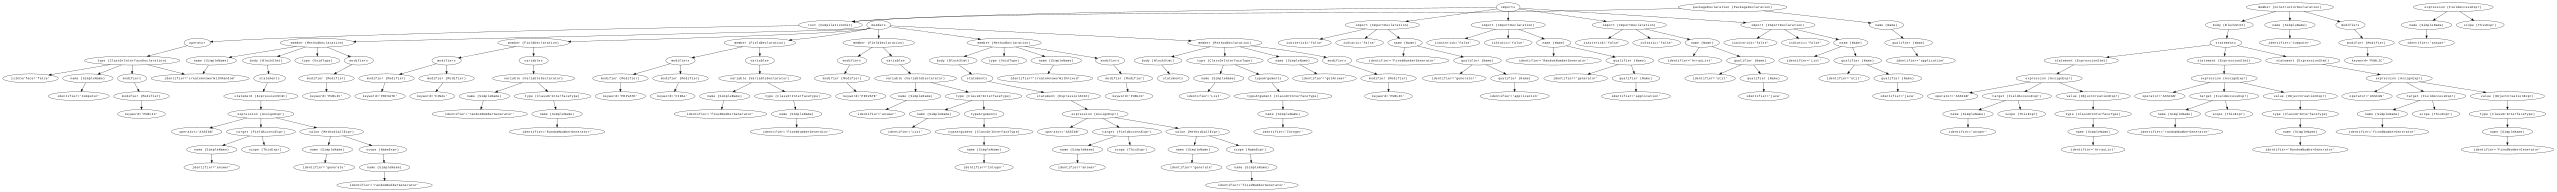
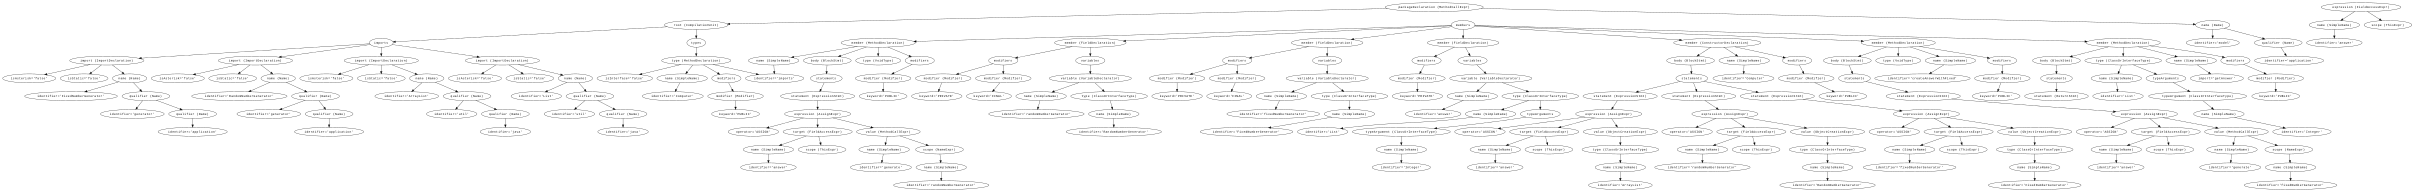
node "packageDeclaration (PackageDeclaration)": label "packageDeclaration (PackageDeclaration)" -> "packageDeclaration (MethodCallExpr)"
edge "imports" -> "root (CompilationUnit)": reversed
edge "members" -> "member (ConstructorDeclaration)": added
node "operator": label "operator" -> "types"
node "identifier='model'": added
node "type (ClassOrInterfaceDeclaration)": label "type (ClassOrInterfaceDeclaration)" -> "type (MethodDeclaration)"
node "identifier='createAnswerWithRandom'": label "identifier='createAnswerWithRandom'" -> "identifier='imports'"
node "identifier='getAnswer'": label "identifier='getAnswer'" -> "import='getAnswer'"
node "statement (ReturnStmt)": added
